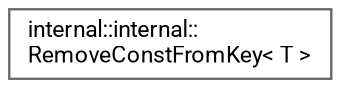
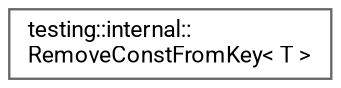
node "internal::internal:: RemoveConstFromKey< T >": label "internal::internal:: RemoveConstFromKey< T >" -> "testing::internal:: RemoveConstFromKey< T >"
